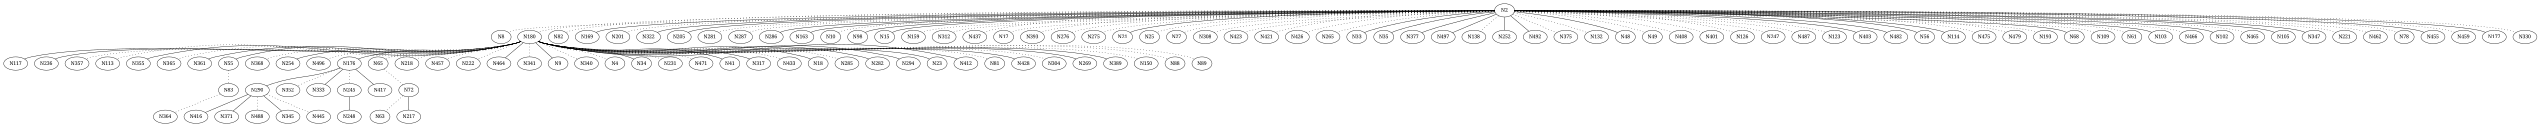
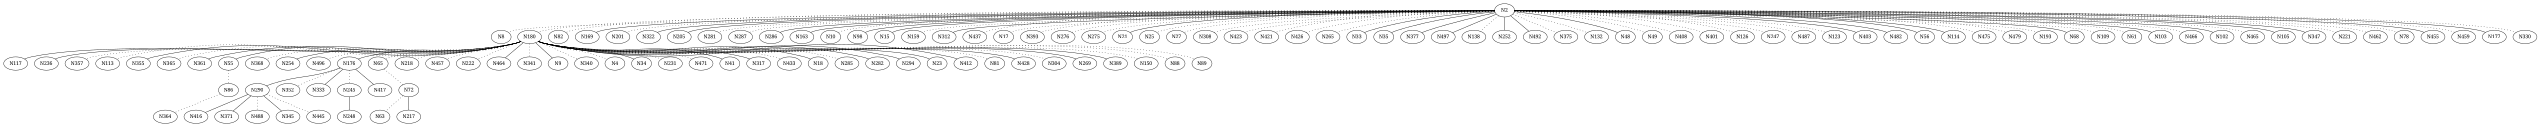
edge "N2" -- "N312": style dotted -> solid
node "N83": label "N83" -> "N86"
